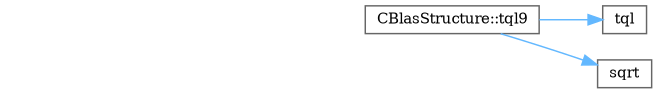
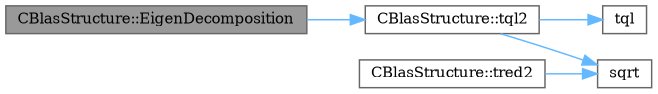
node "CBlasStructure::EigenDecomposition": added
node "CBlasStructure::tql9": label "CBlasStructure::tql9" -> "CBlasStructure::tql2"
node "CBlasStructure::tred2": added
